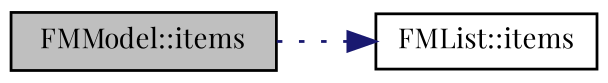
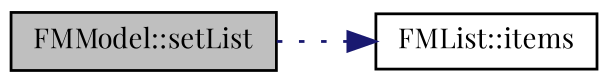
node "FMModel::items": label "FMModel::items" -> "FMModel::setList"
